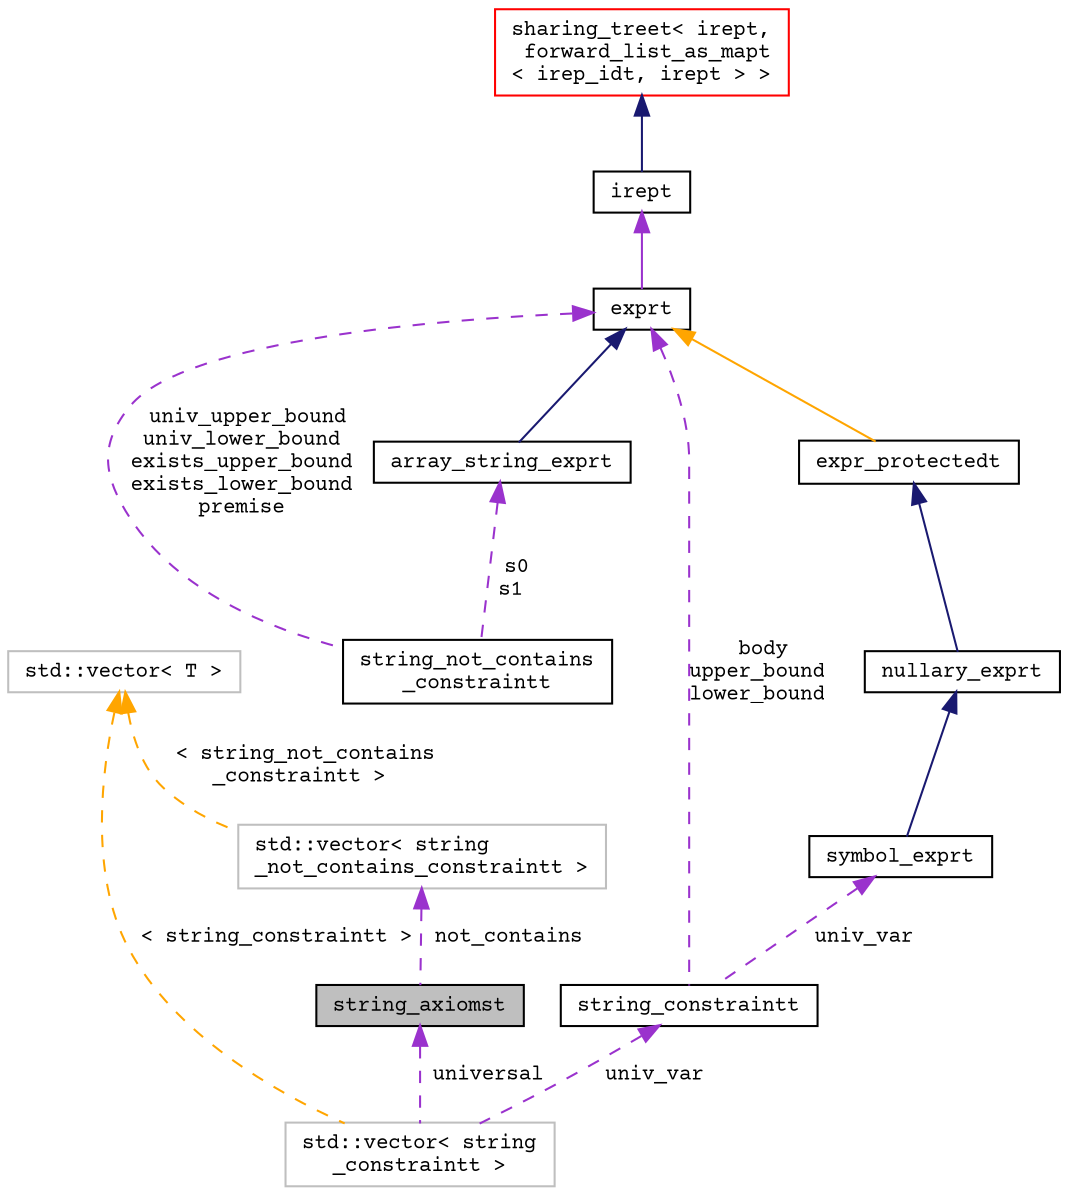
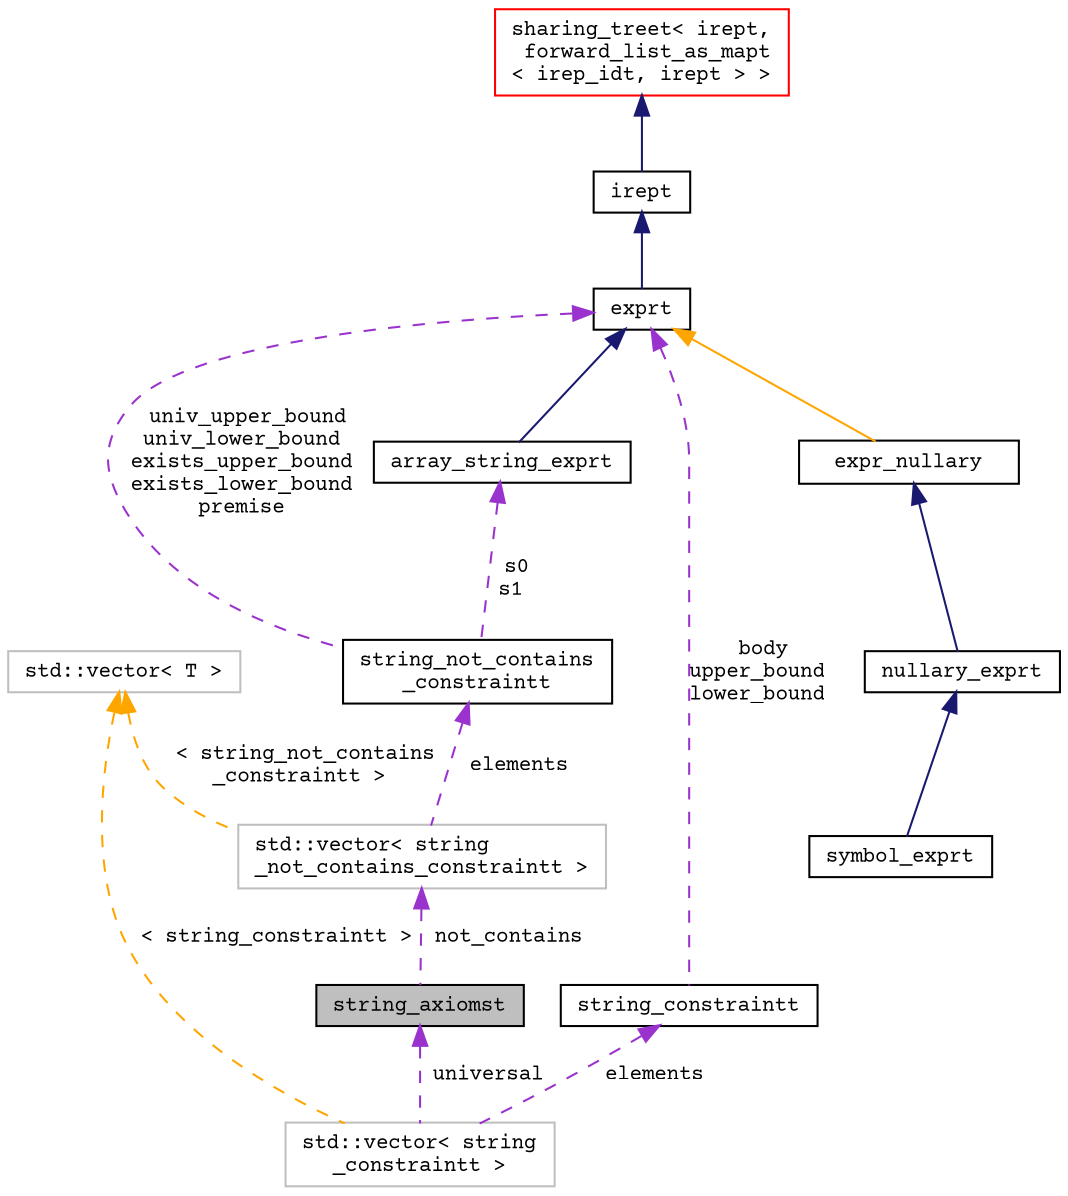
edge "exprt" -> "irept": color darkorchid3 -> midnightblue
node "expr_protectedt": label "expr_protectedt" -> "expr_nullary"
edge "std::vector< string _not_contains_constraintt >" -> "string_not_contains _constraintt": added, label "elements"
edge "string_constraintt" -> "symbol_exprt": removed, label "univ_var"
edge "std::vector< string _constraintt >" -> "string_constraintt": label " univ_var" -> " elements"
